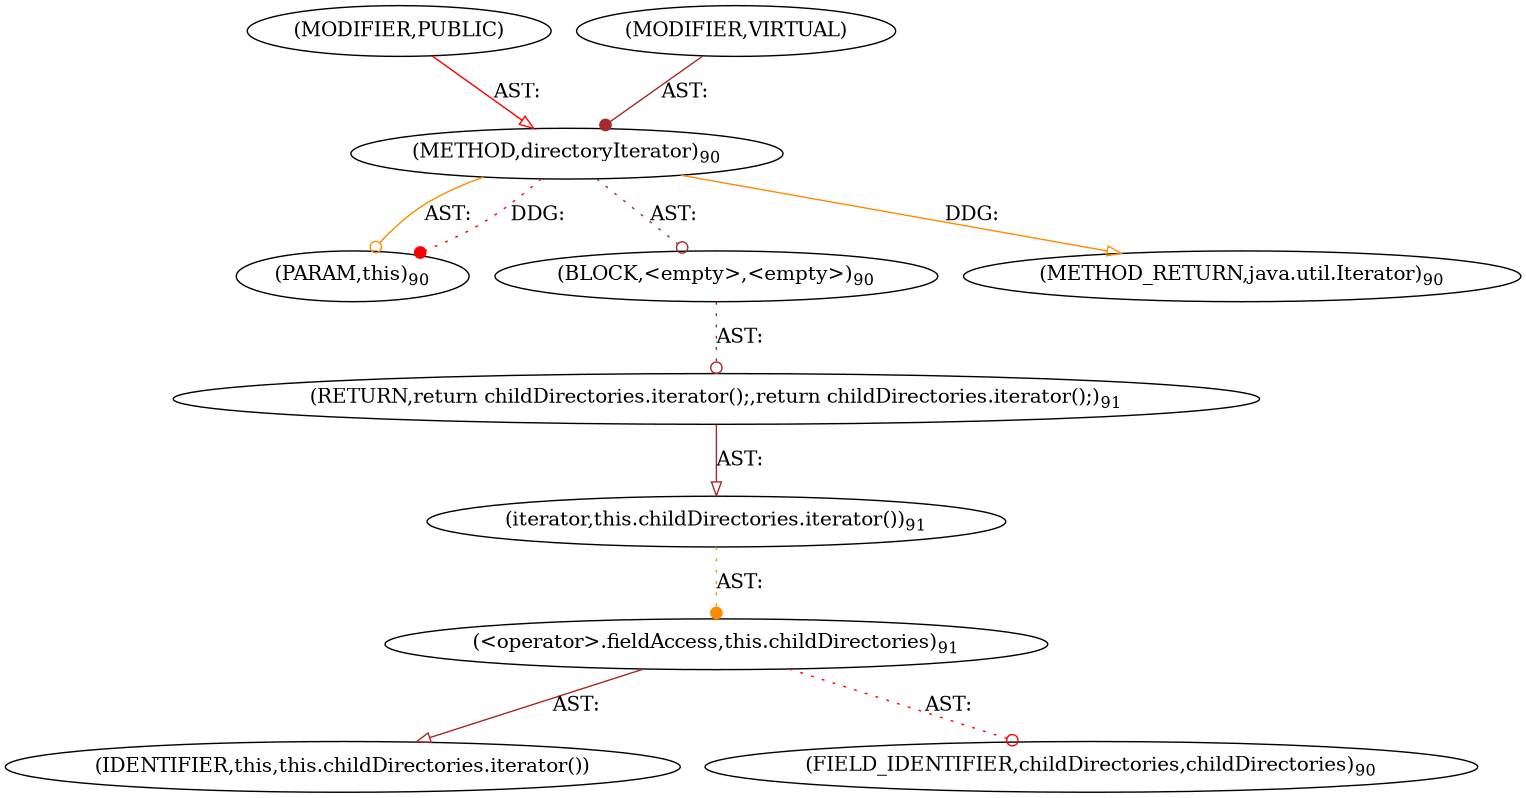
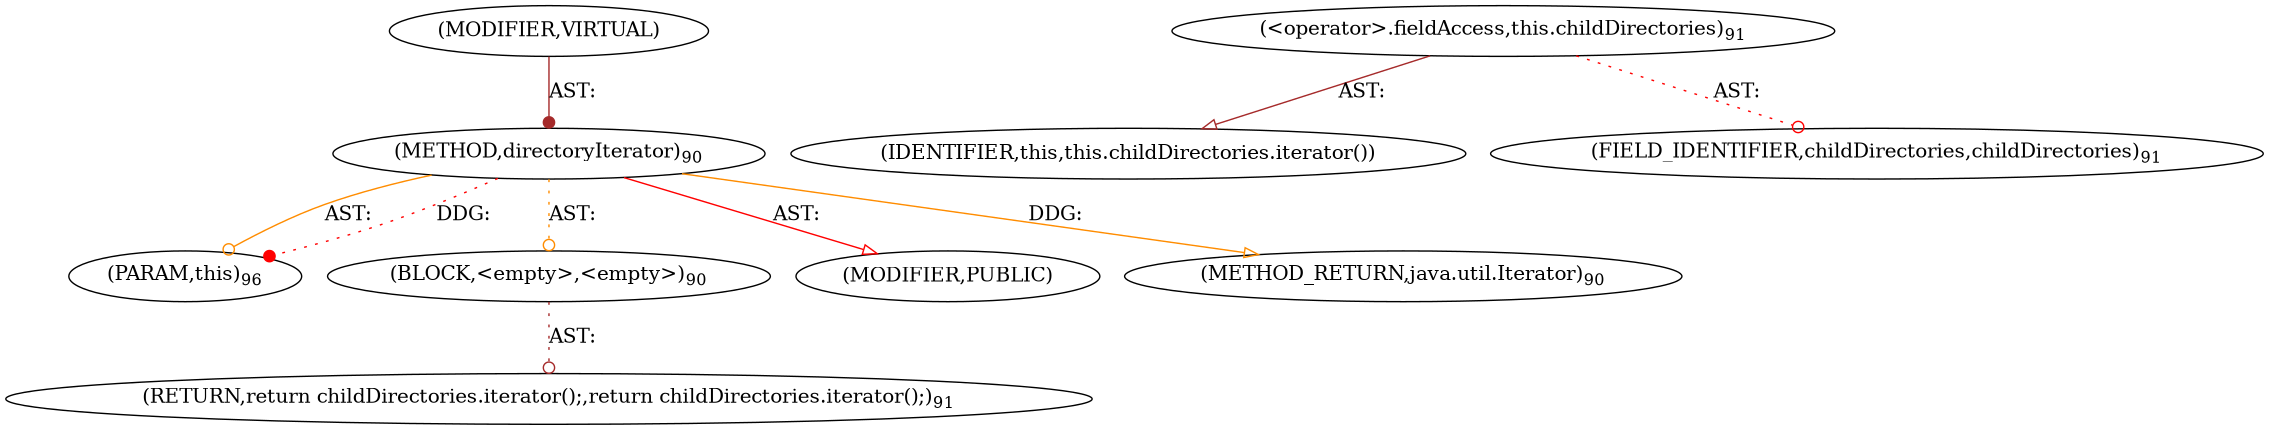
edge "(MODIFIER,PUBLIC)" -> "(METHOD,directoryIterator)": reversed
edge "(METHOD,directoryIterator)" -> "(BLOCK,<empty>,<empty>)": color brown -> darkorange
node "(PARAM,this)": text "90" -> "96"
node "(iterator,this.childDirectories.iterator())": removed
node "(FIELD_IDENTIFIER,childDirectories,childDirectories)": text "90" -> "91"
